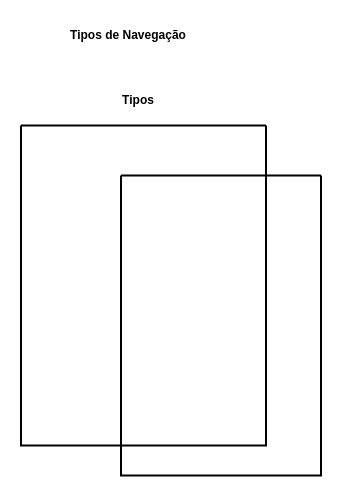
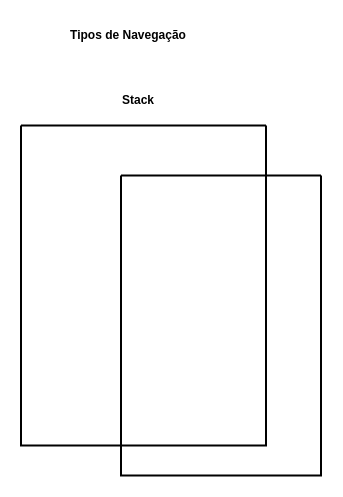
node "Tipos": label "Tipos" -> "Stack"
